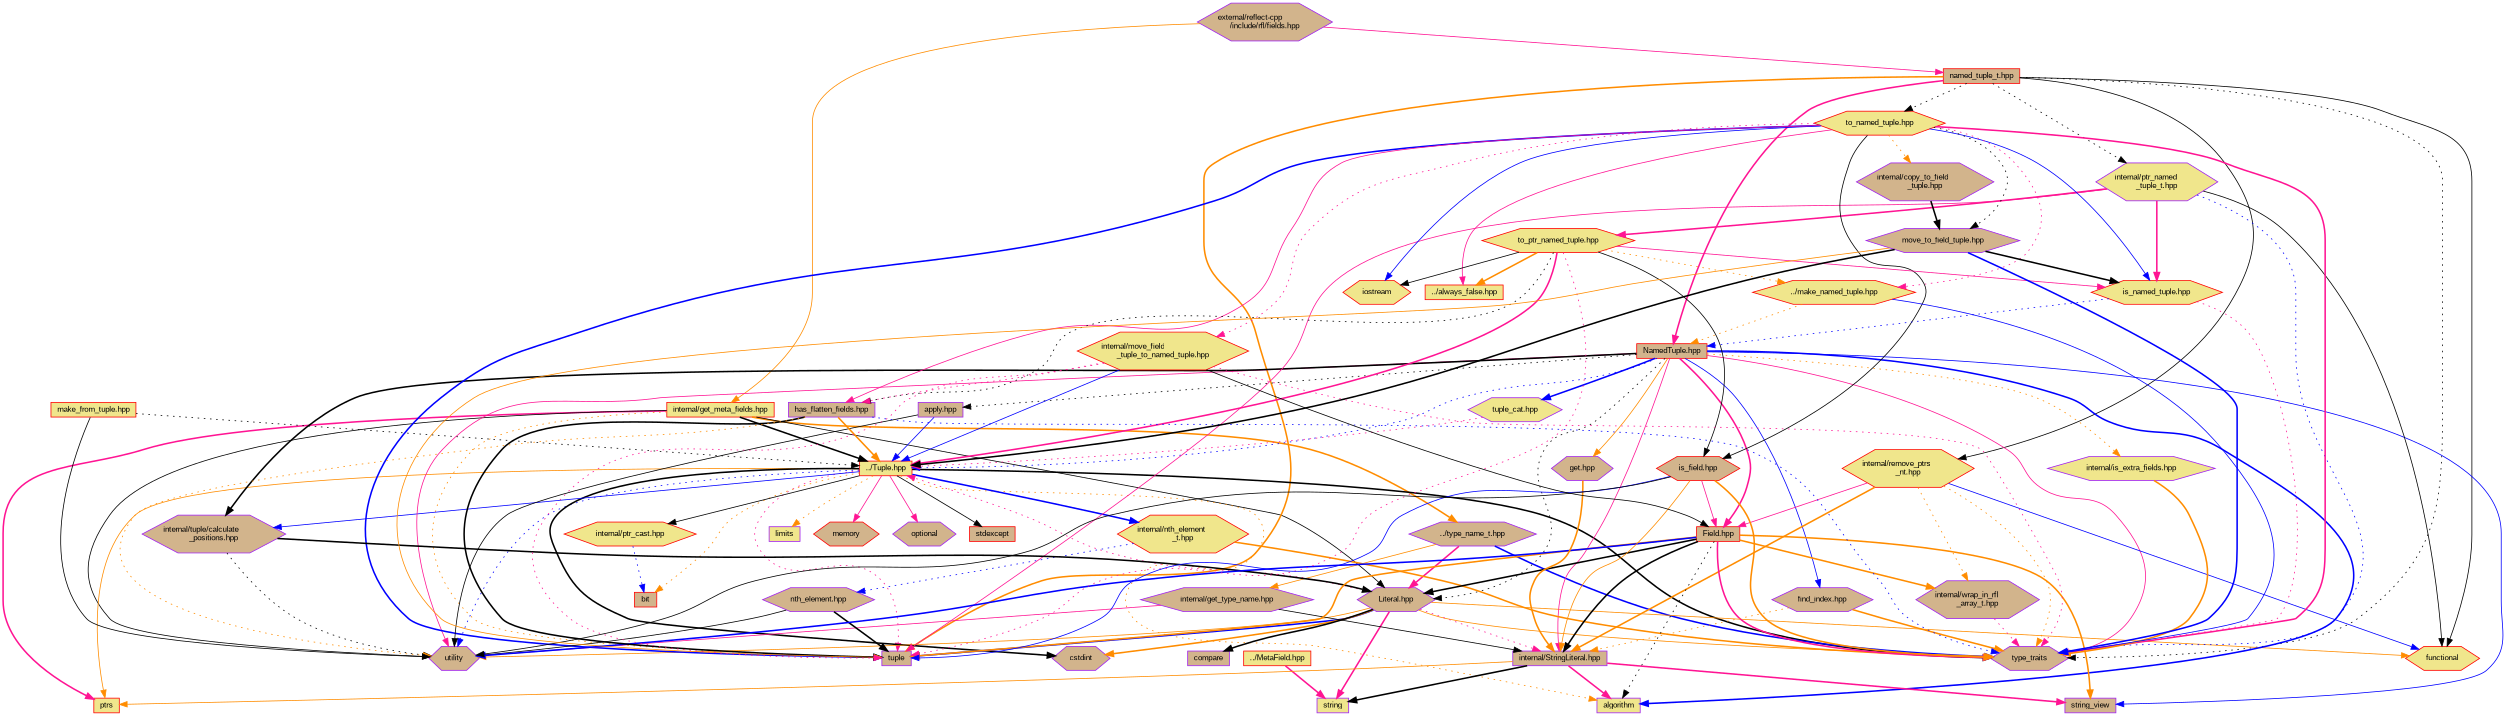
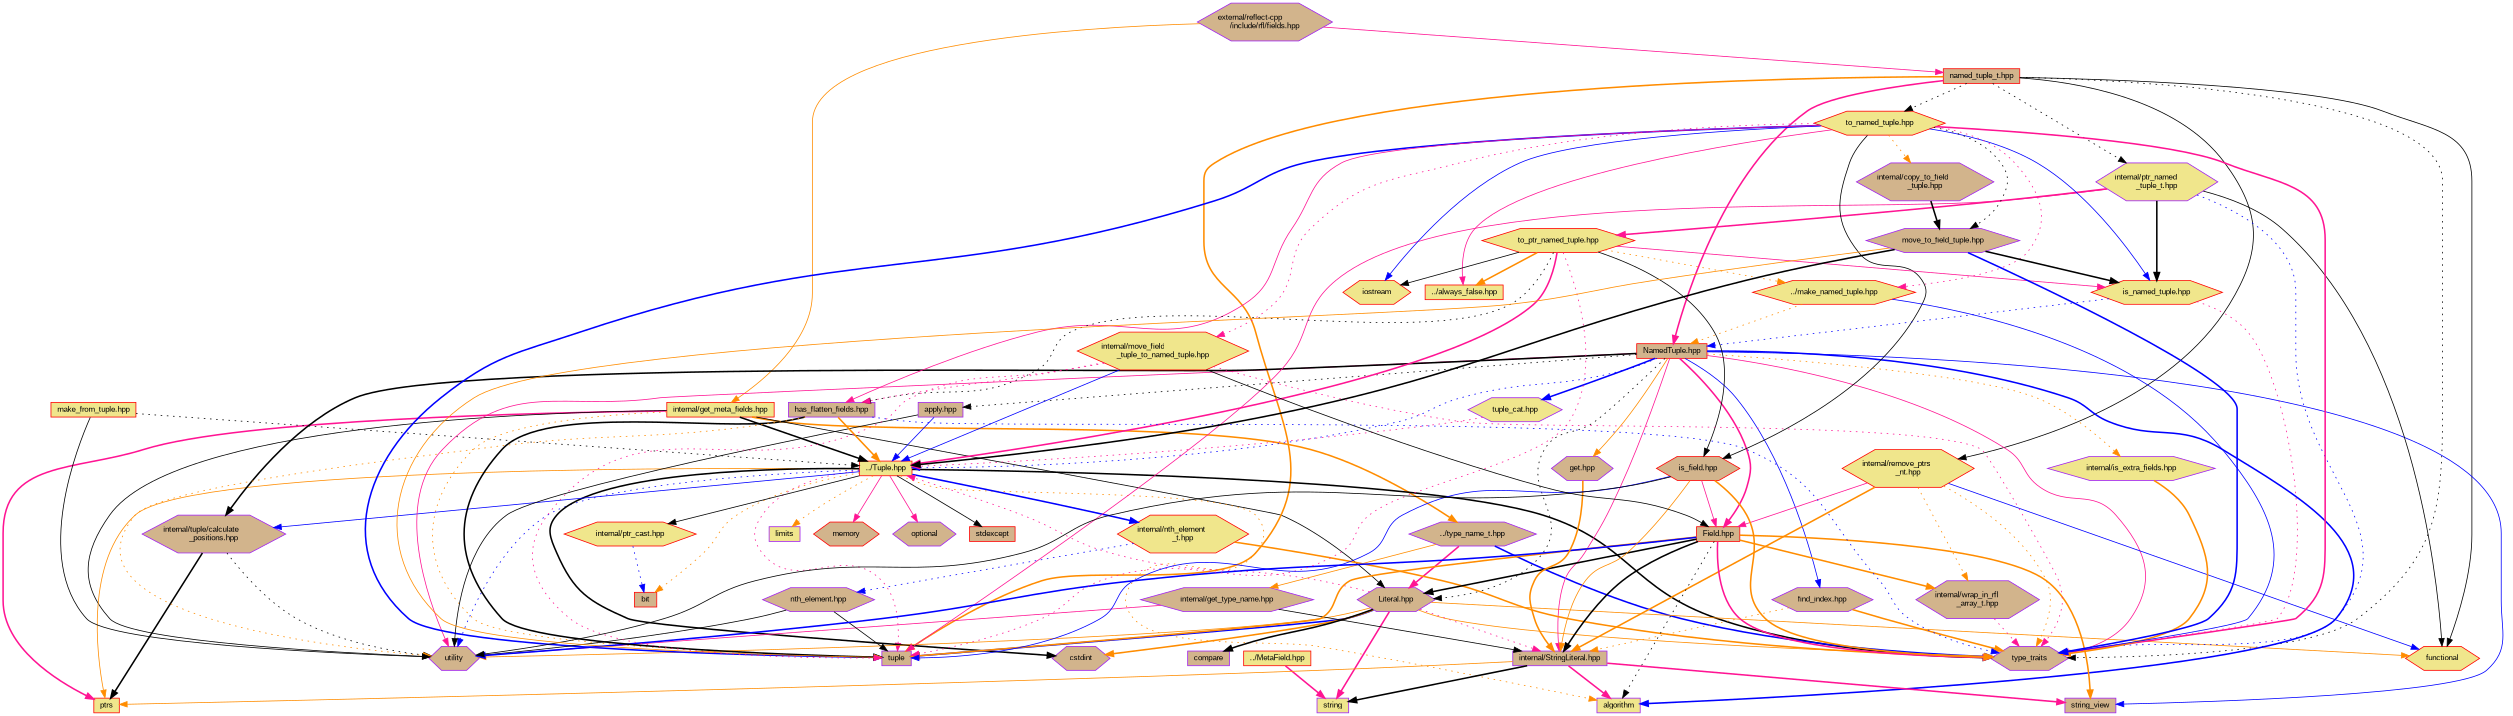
edge "internal/ptr_named _tuple_t.hpp" -> "is_named_tuple.hpp": color deeppink -> black
edge "internal/tuple/calculate _positions.hpp" -> "Literal.hpp": now "internal/tuple/calculate _positions.hpp" -> "ptrs"
edge "nth_element.hpp" -> "tuple": style bold -> solid
